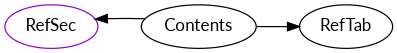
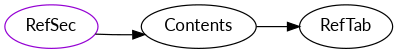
edge "Contents" -> "RefSec": reversed
